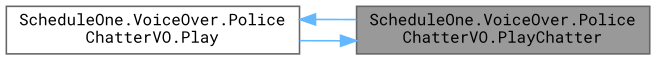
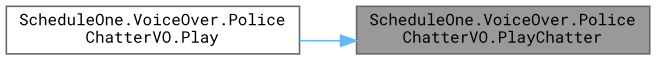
edge "ScheduleOne.VoiceOver.Police ChatterVO.PlayChatter" -> "ScheduleOne.VoiceOver.Police ChatterVO.Play": removed
